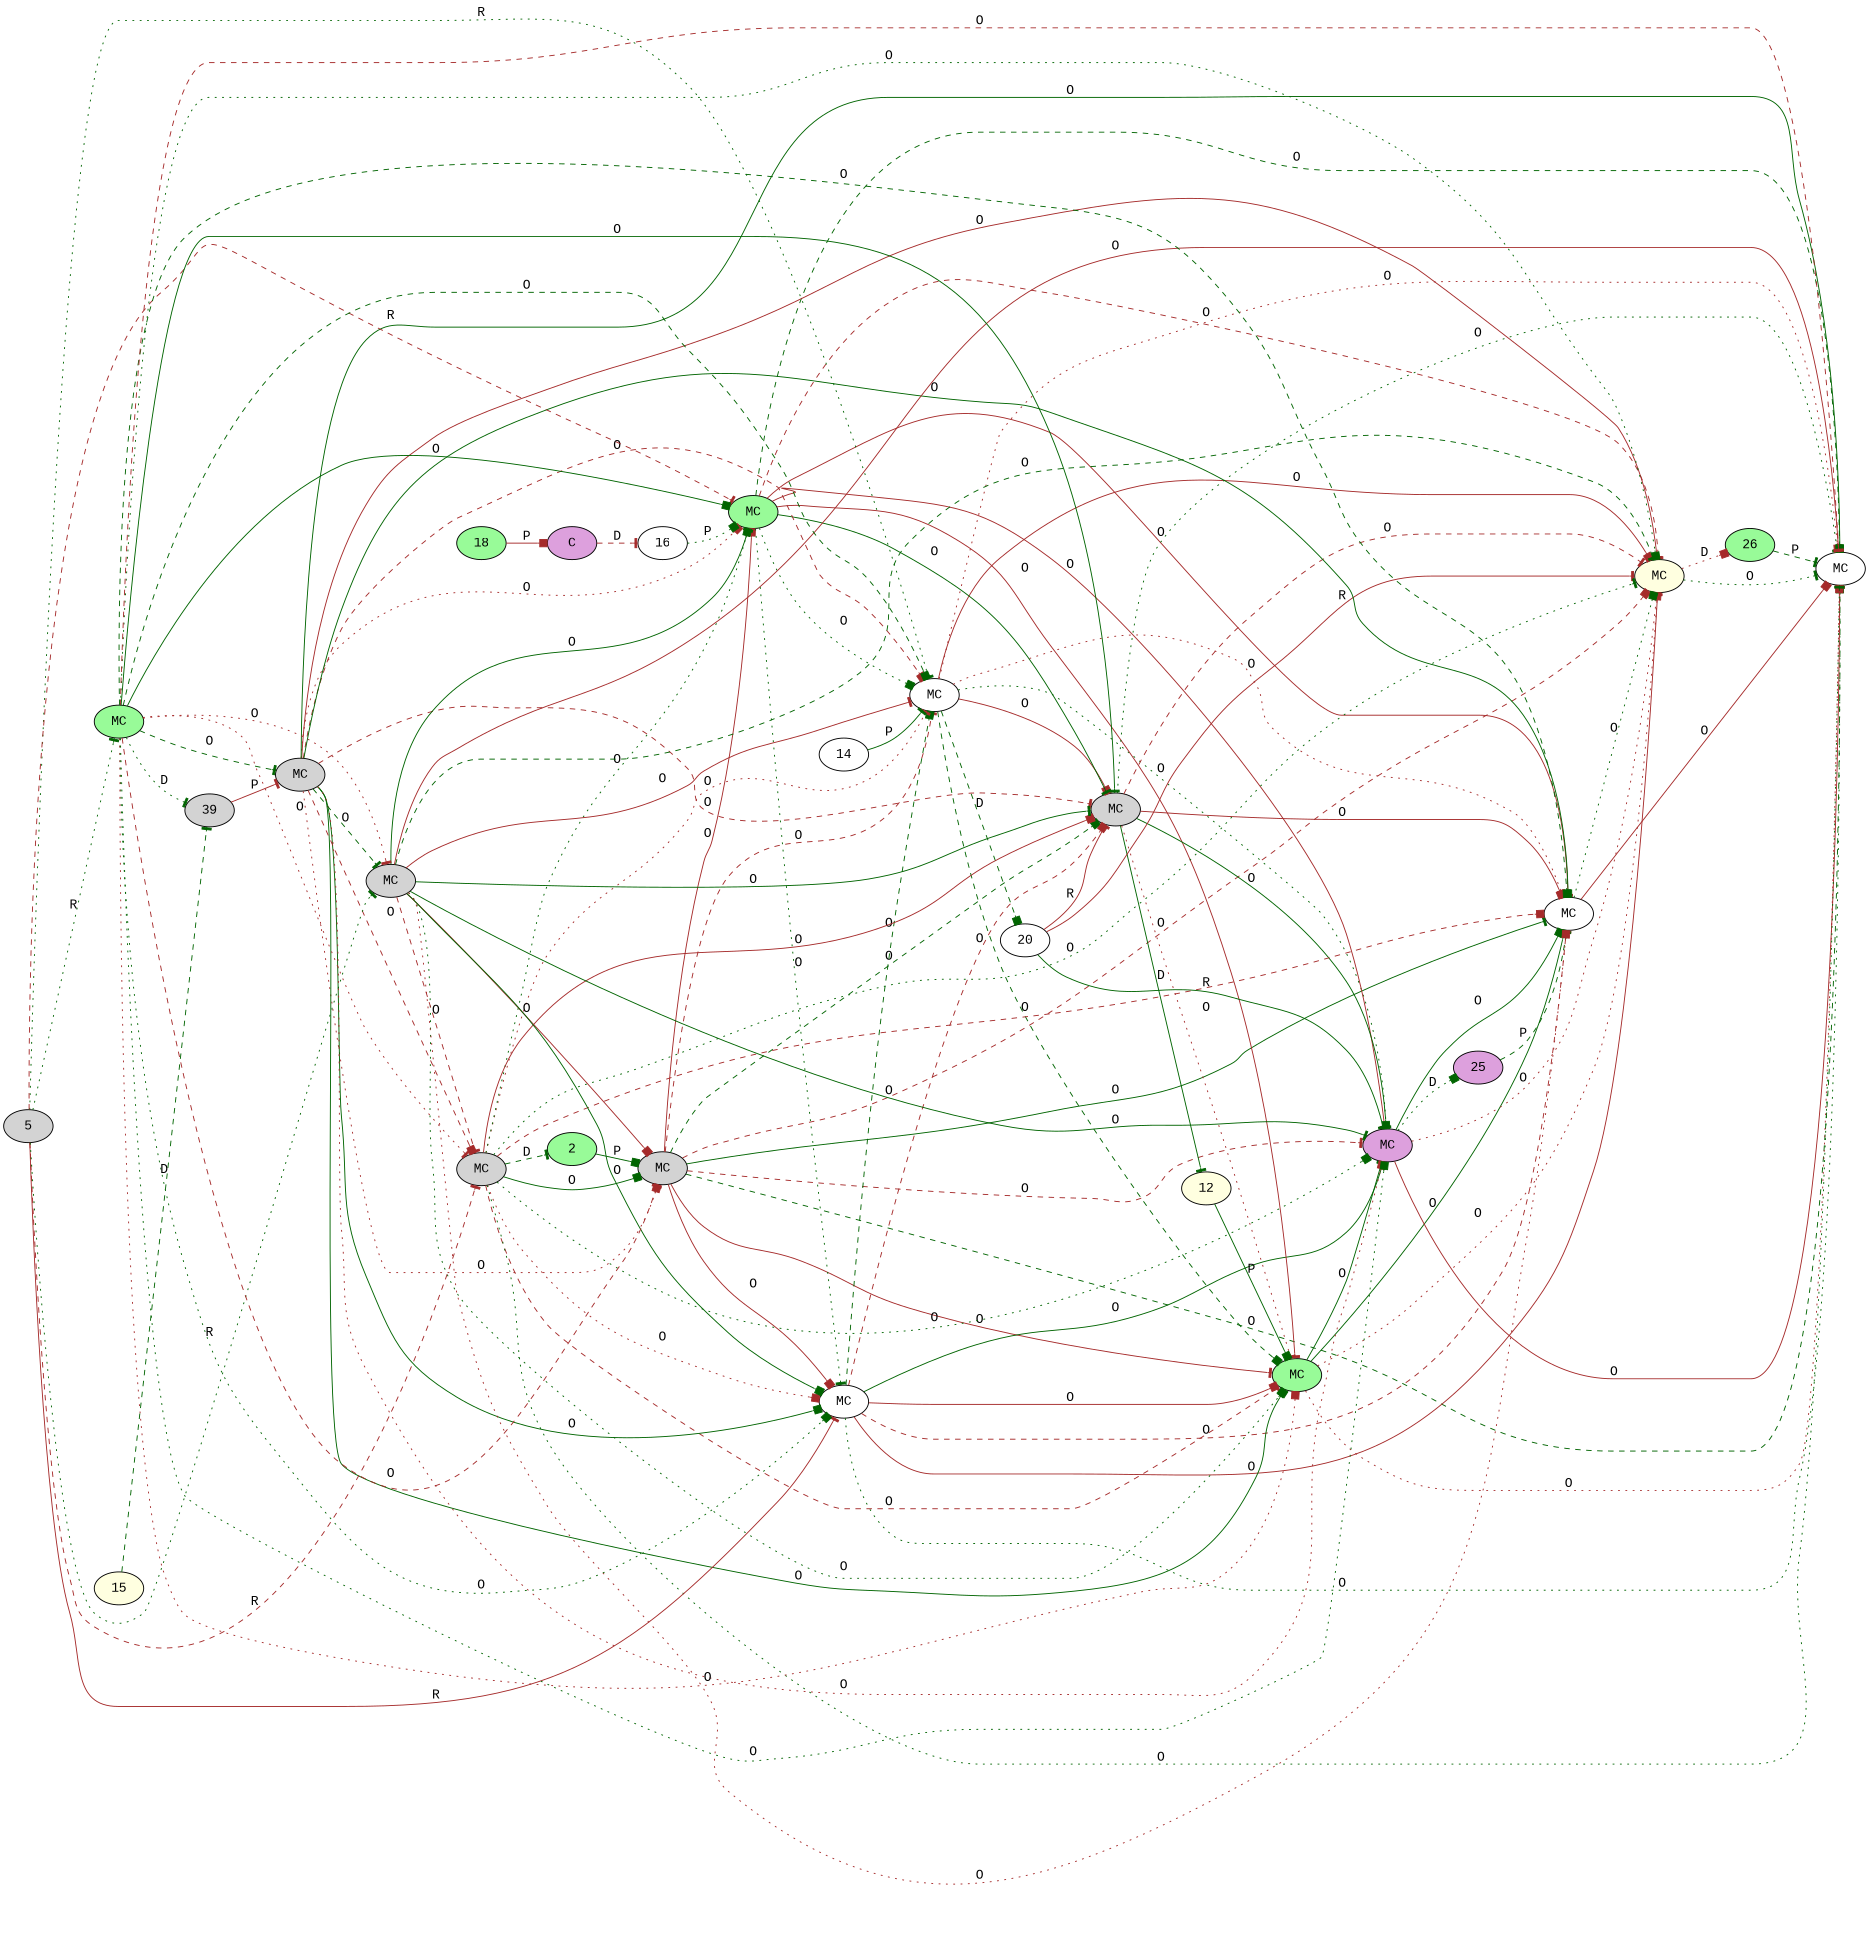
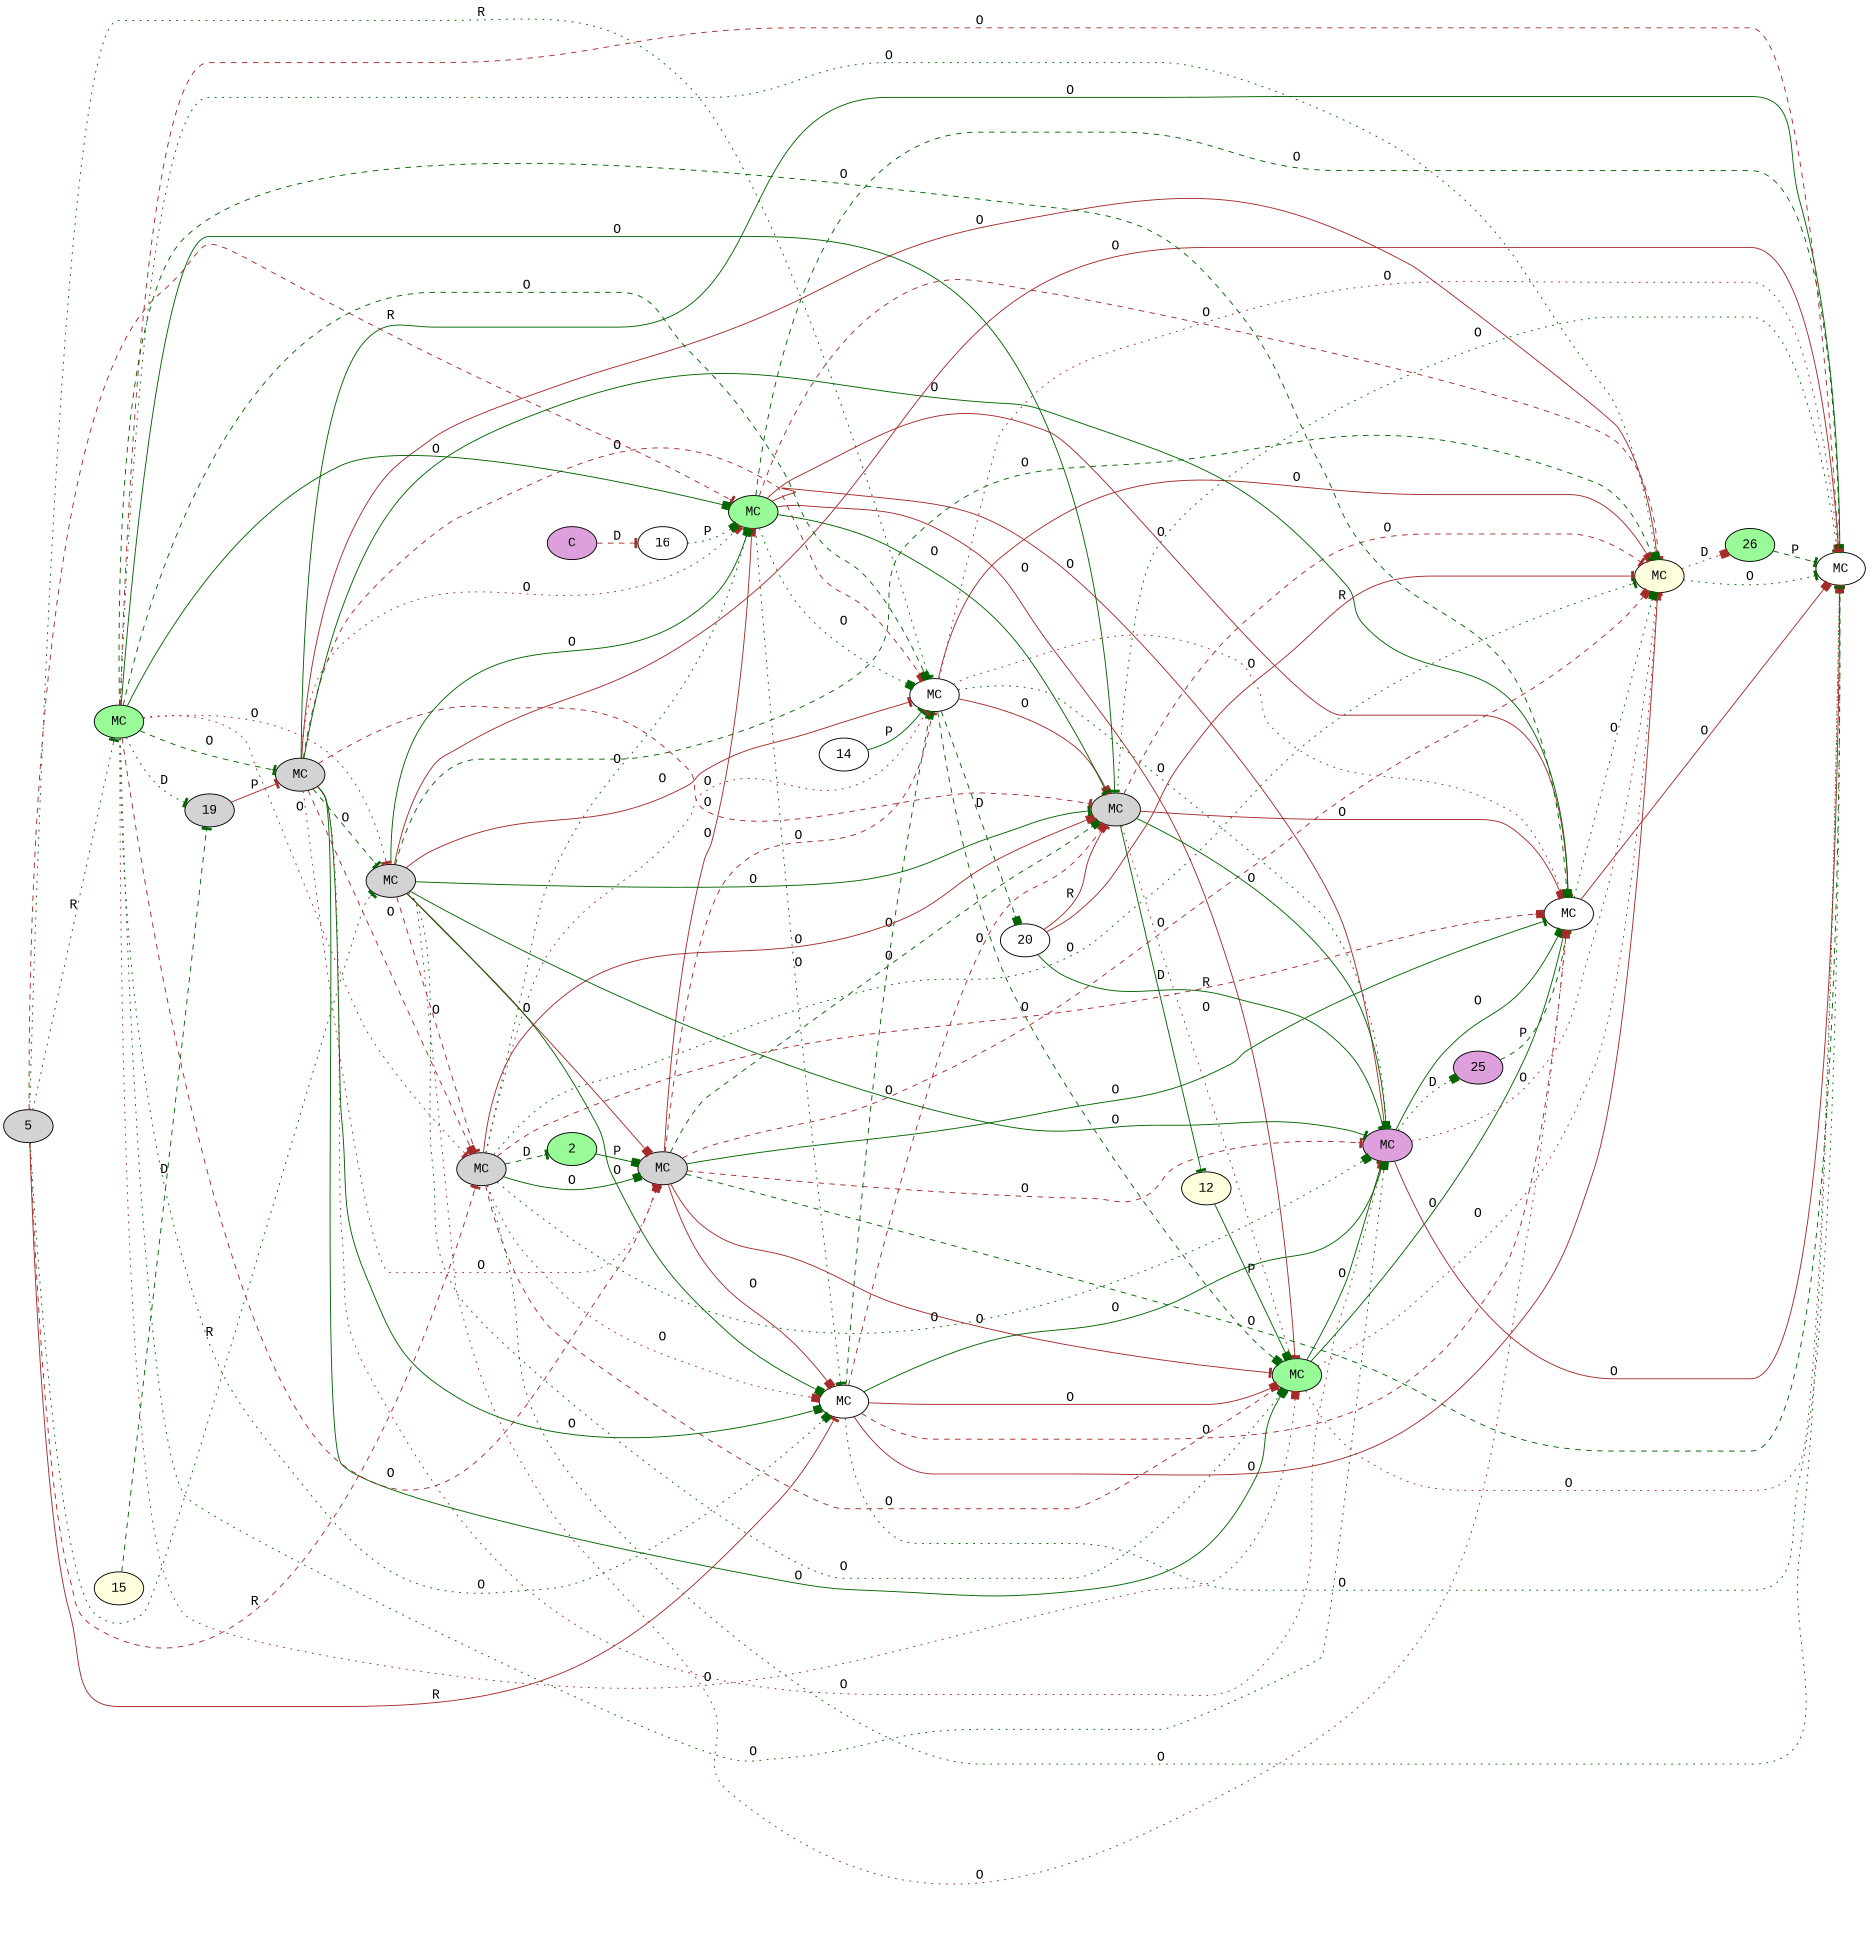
node "18": removed
node "39": label "39" -> "19"
